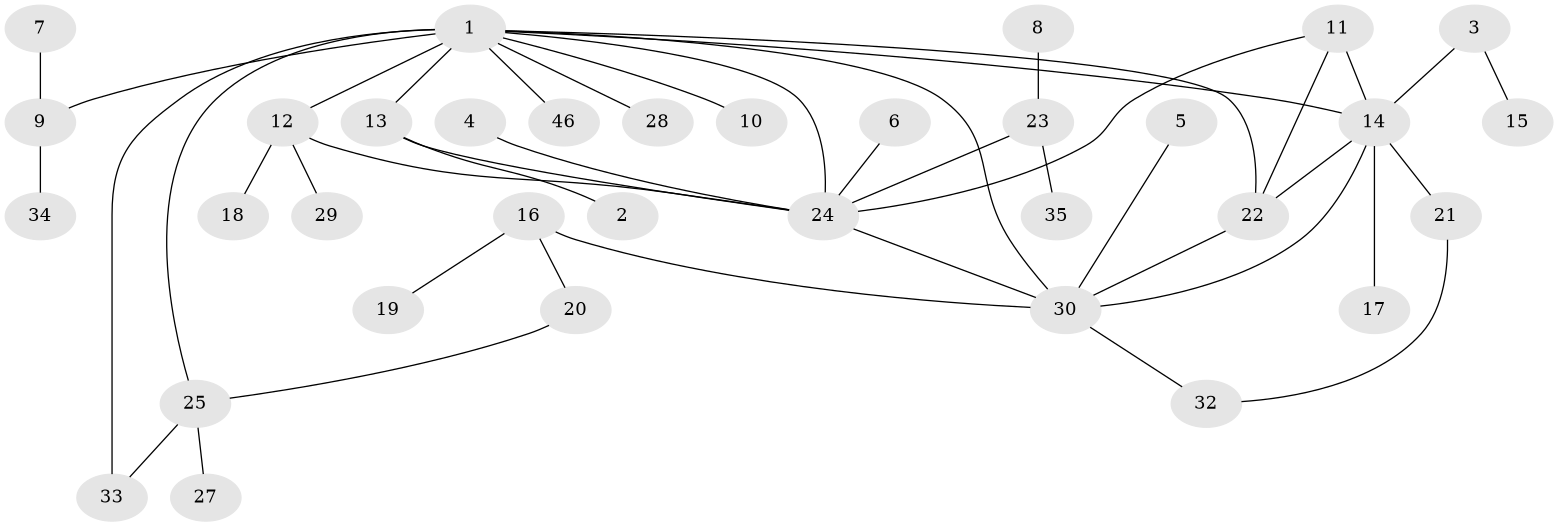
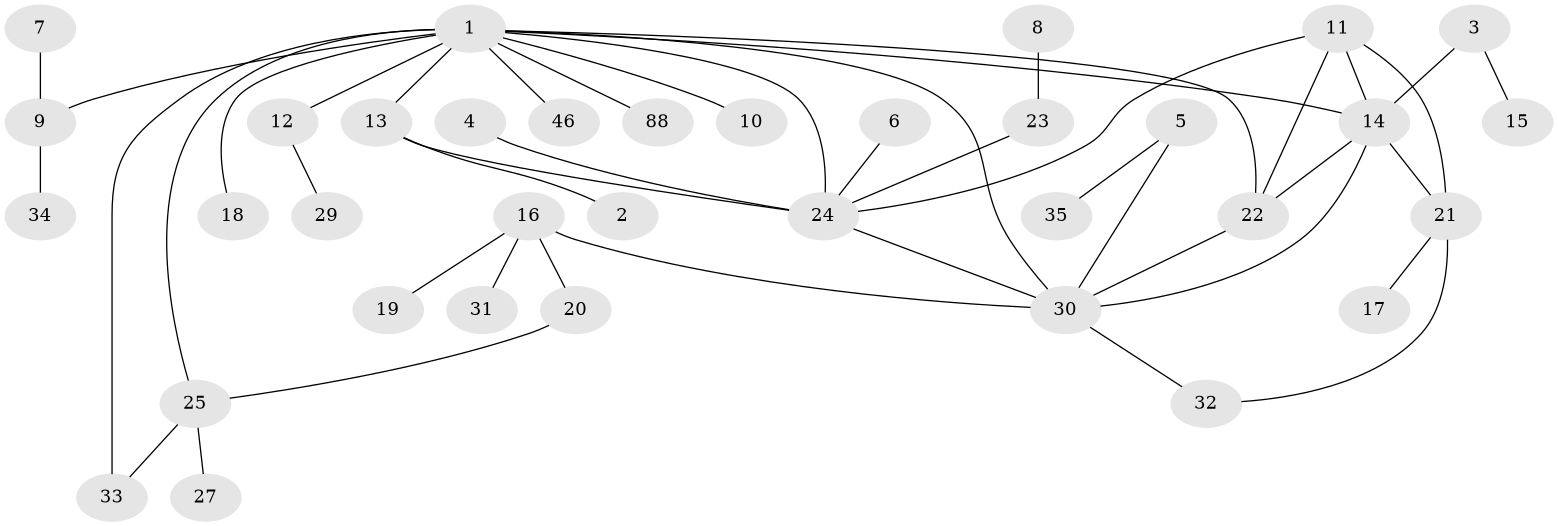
edge "11" -- "21": added
node "28": label "28" -> "88"
edge "12" -- "18": now "1" -- "18"
edge "23" -- "35": now "5" -- "35"
edge "12" -- "24": removed
edge "14" -- "17": now "21" -- "17"
node "31": added
